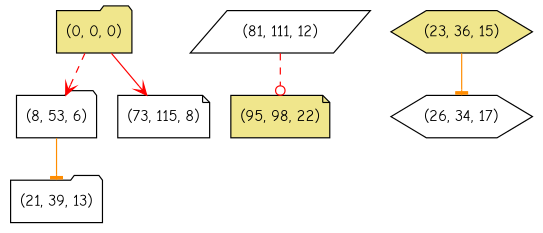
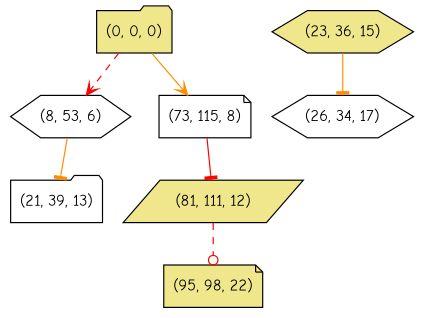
node "(81, 111, 12)": fillcolor white -> khaki
edge "(0, 0, 0)" -> "(73, 115, 8)": color red -> darkorange
node "(8, 53, 6)": shape folder -> hexagon
edge "(73, 115, 8)" -> "(81, 111, 12)": added
